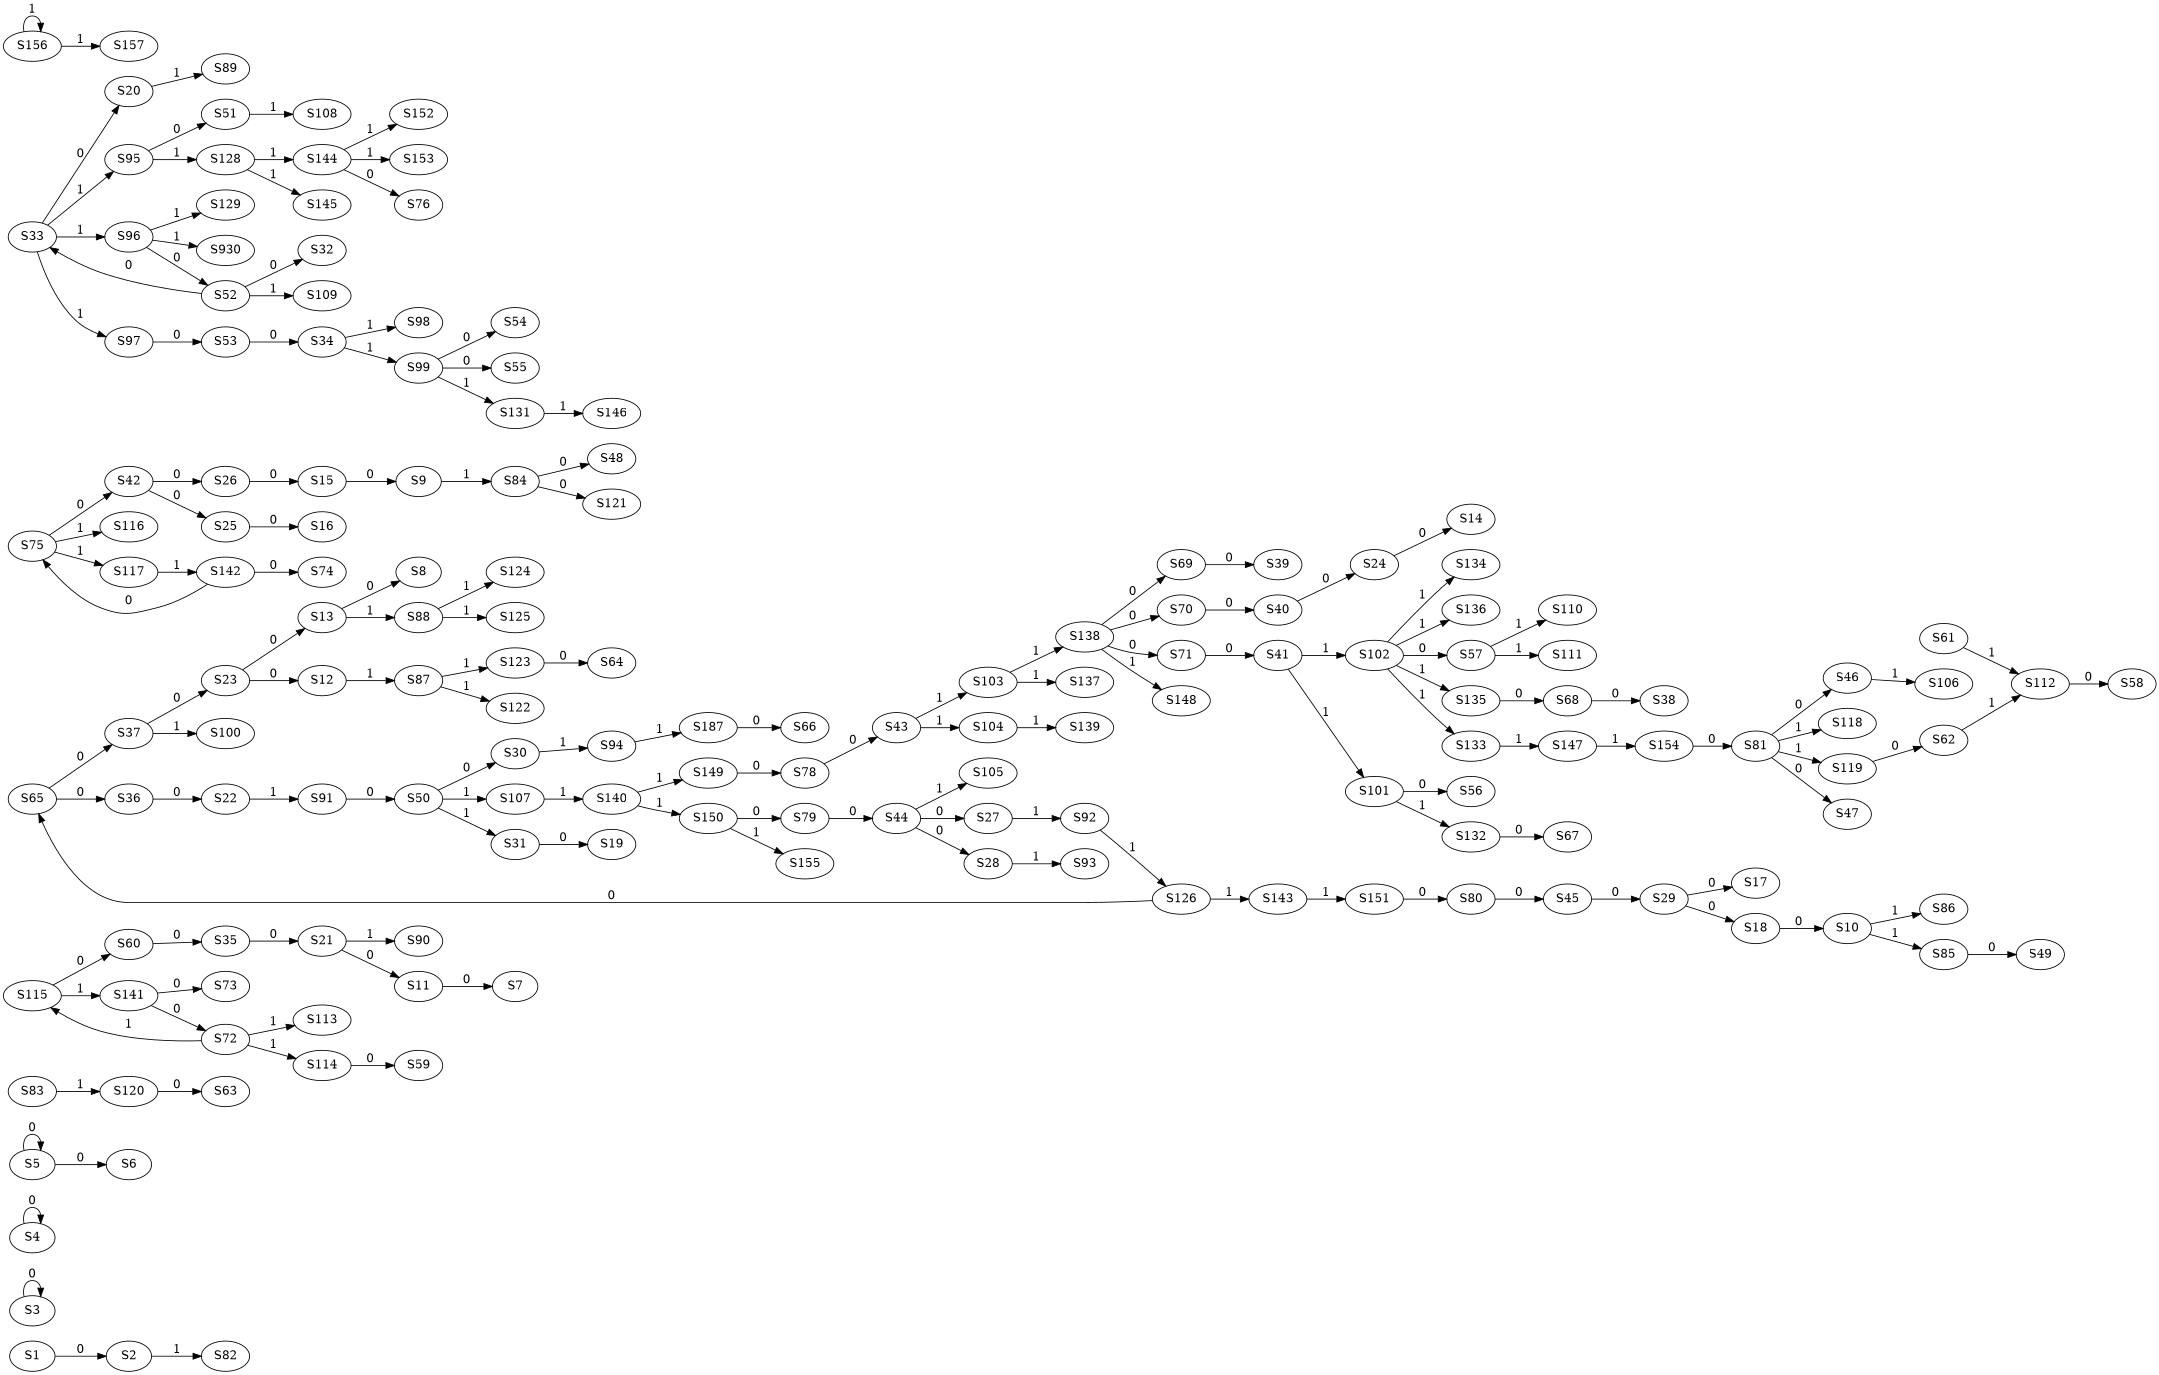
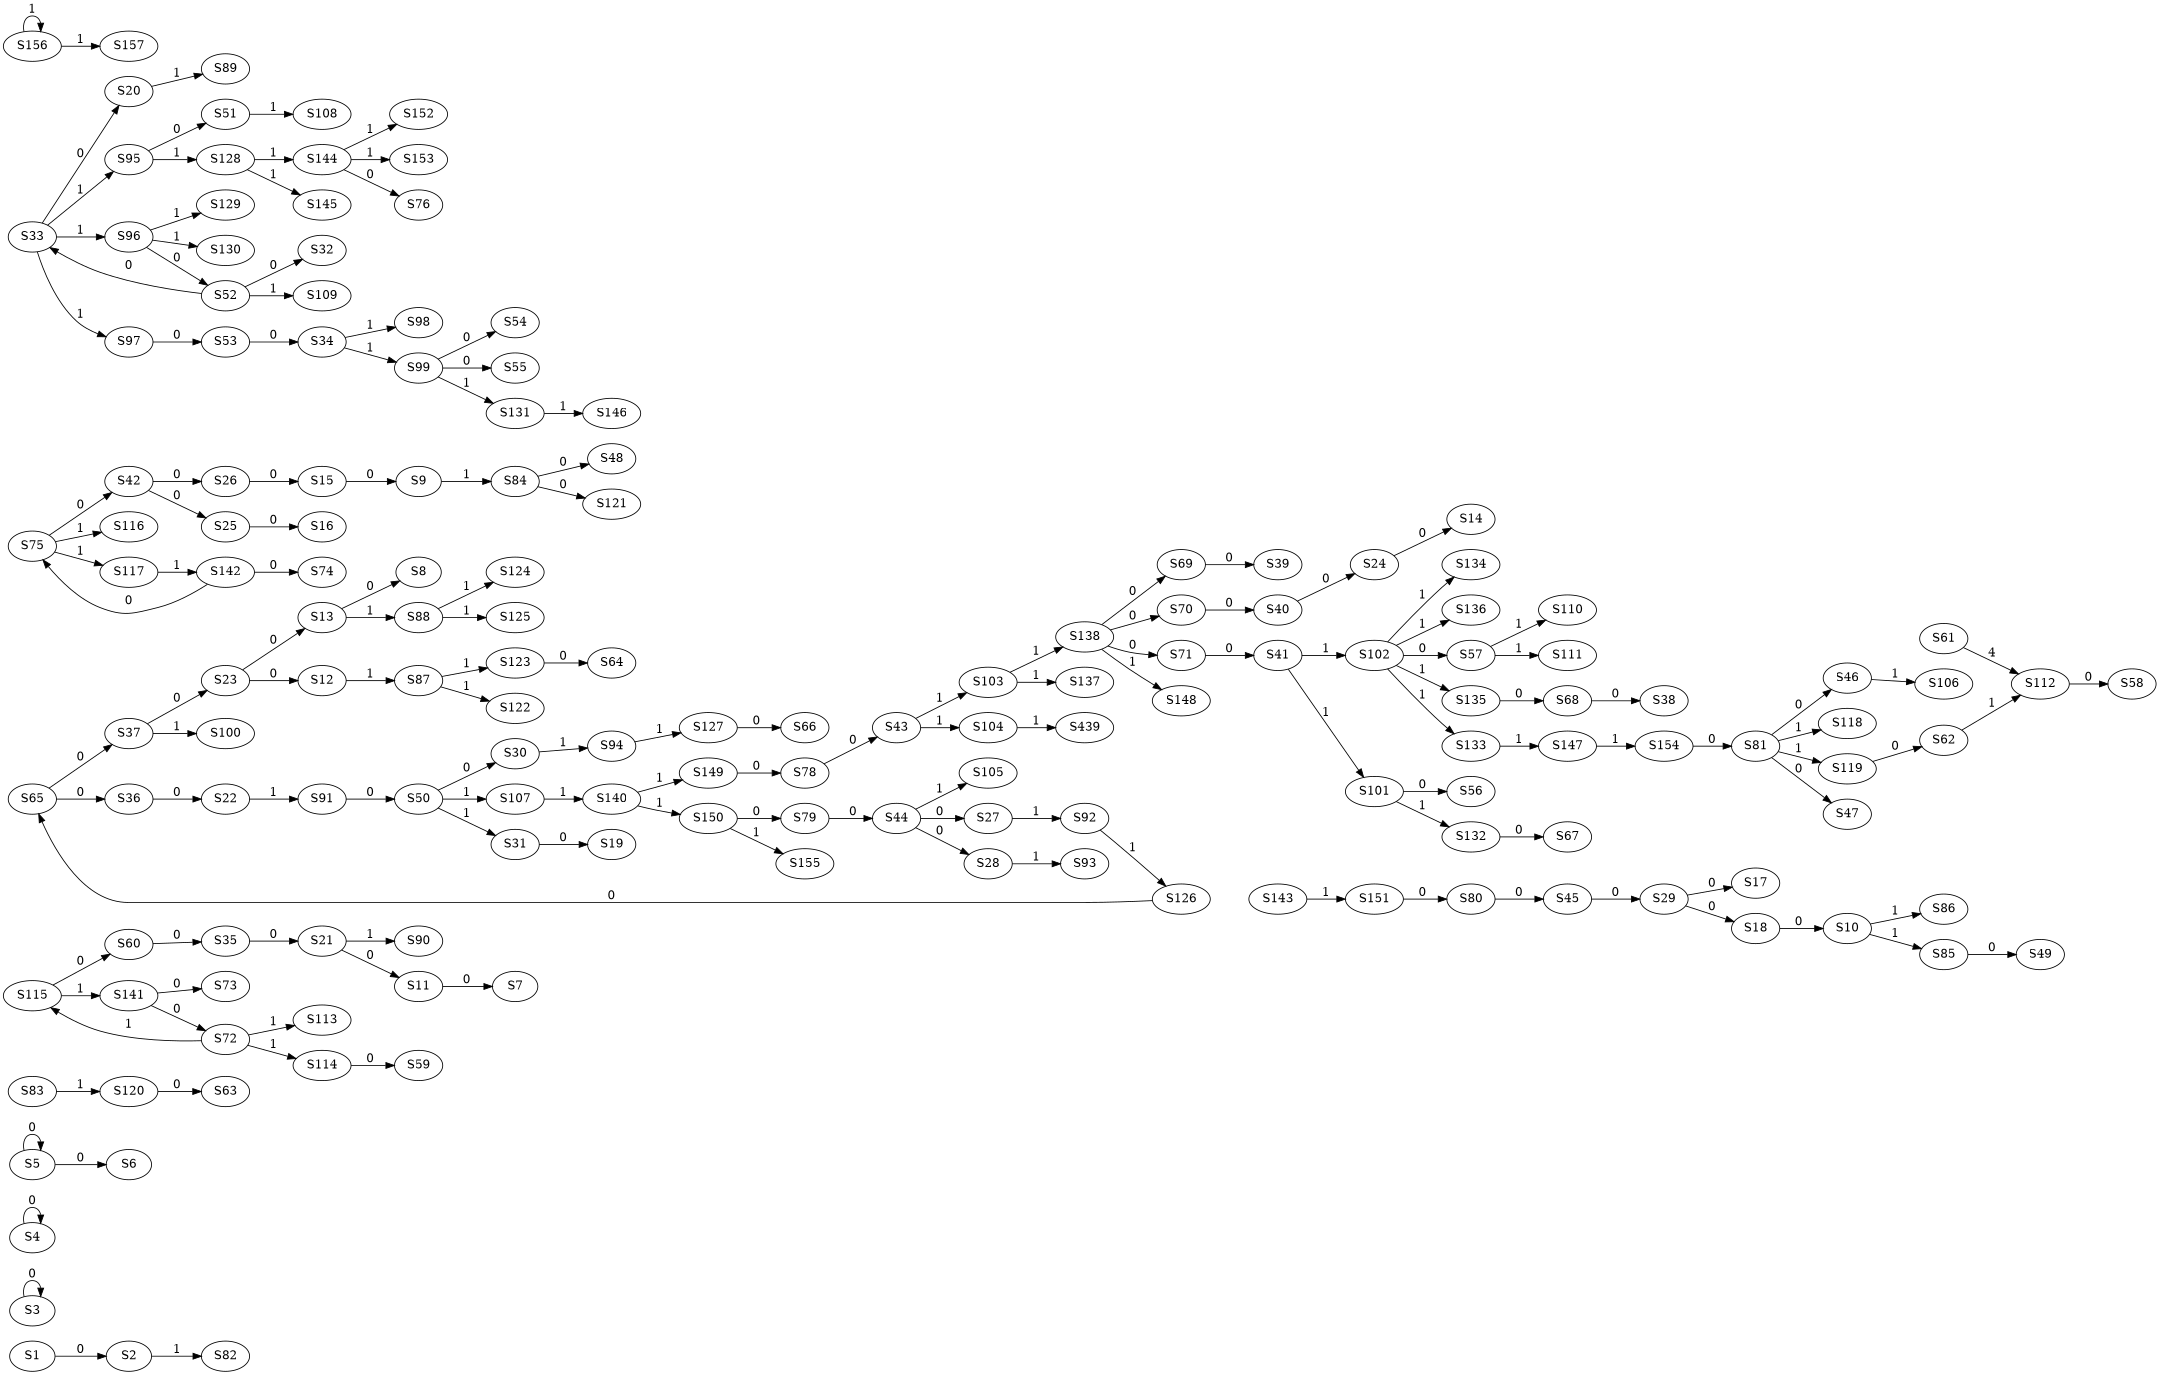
node "S930": label "S930" -> "S130"
edge "S61" -> "S112": label "1" -> "4"
node "S187": label "S187" -> "S127"
node "S139": label "S139" -> "S439"
edge "S126" -> "S143": removed, label "1"
